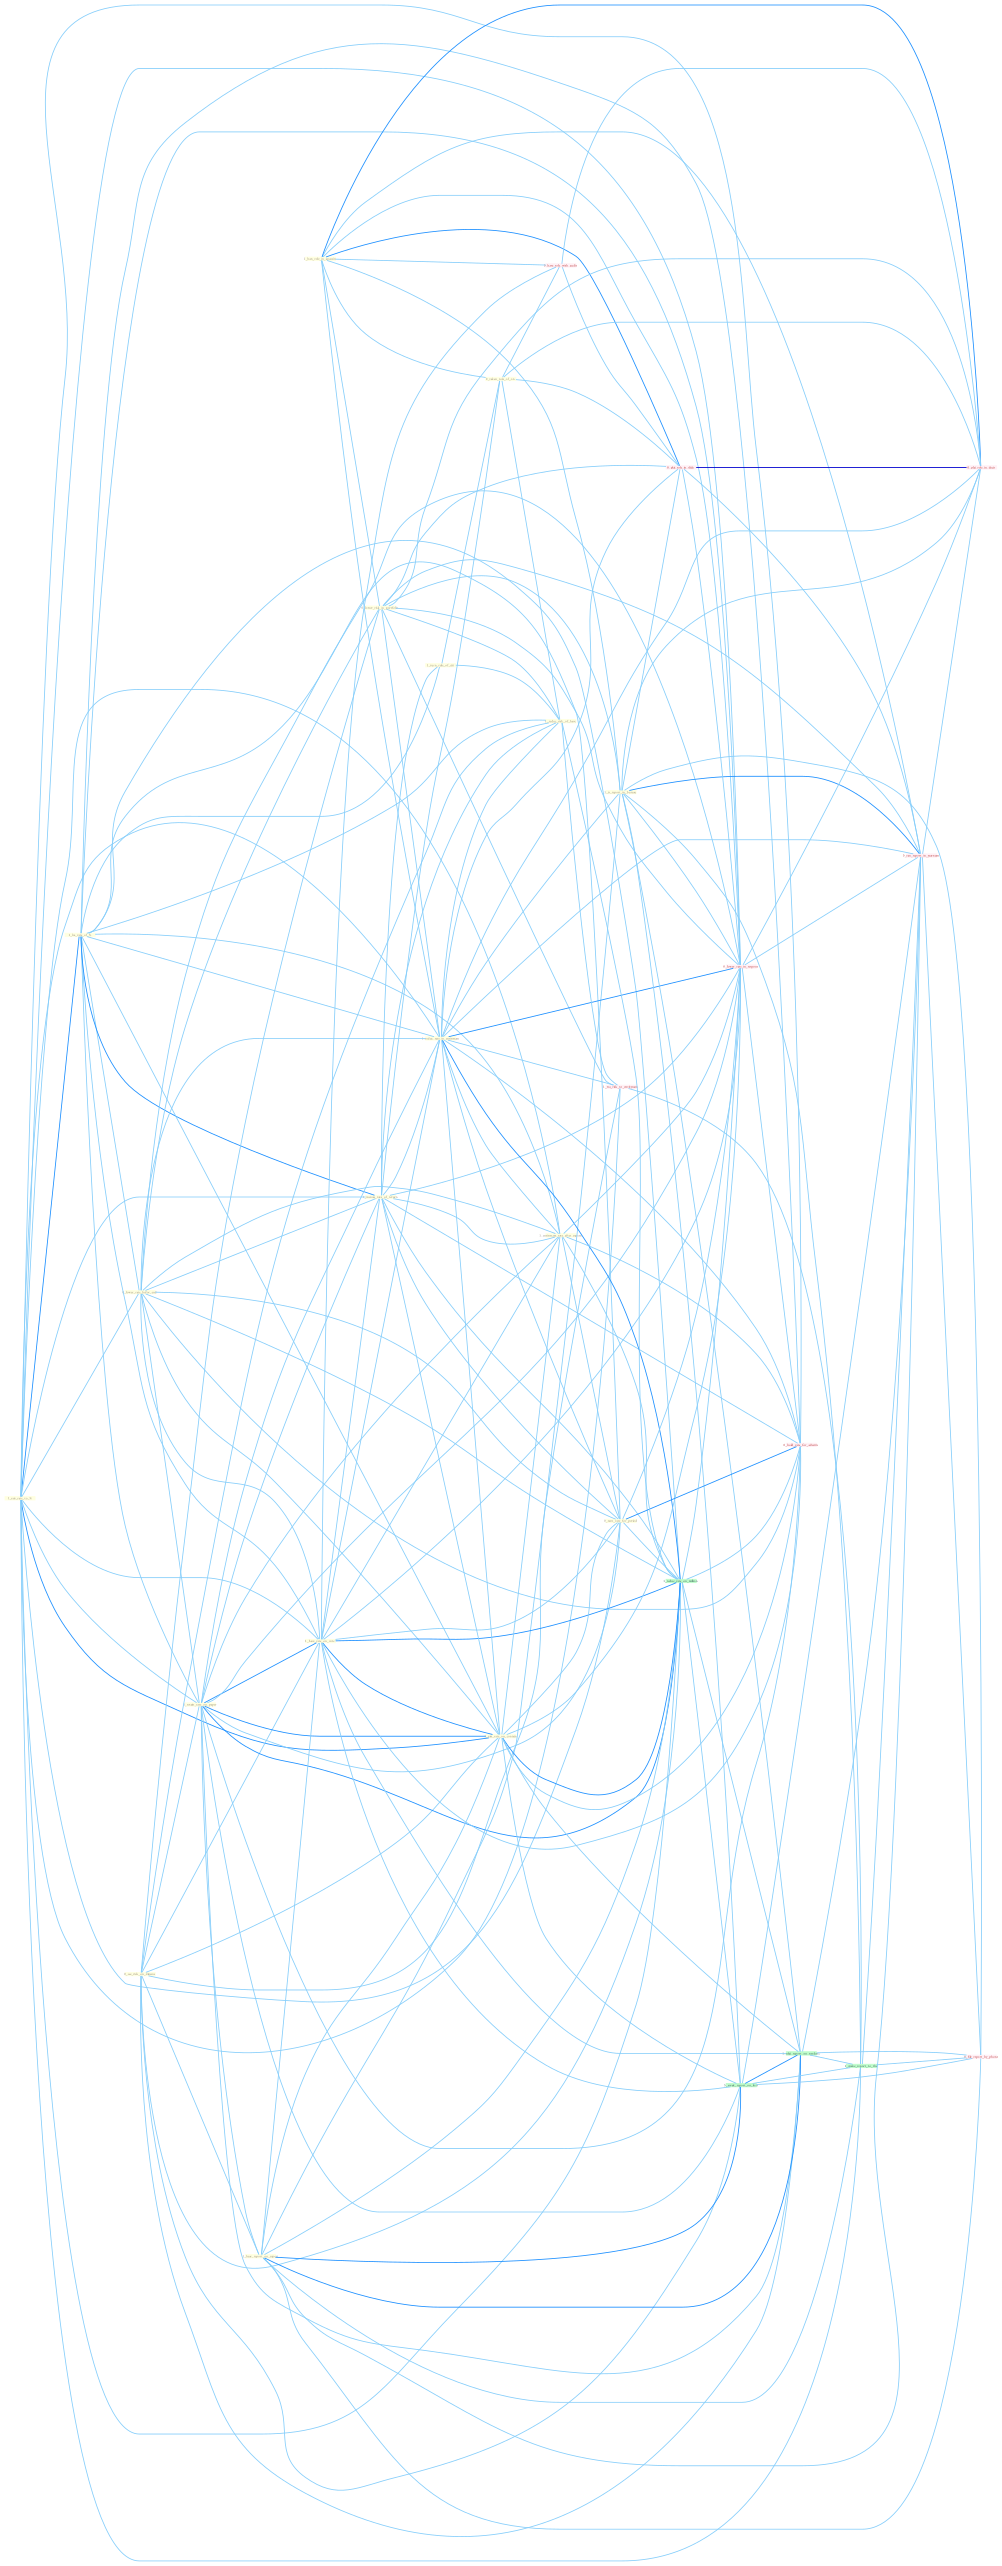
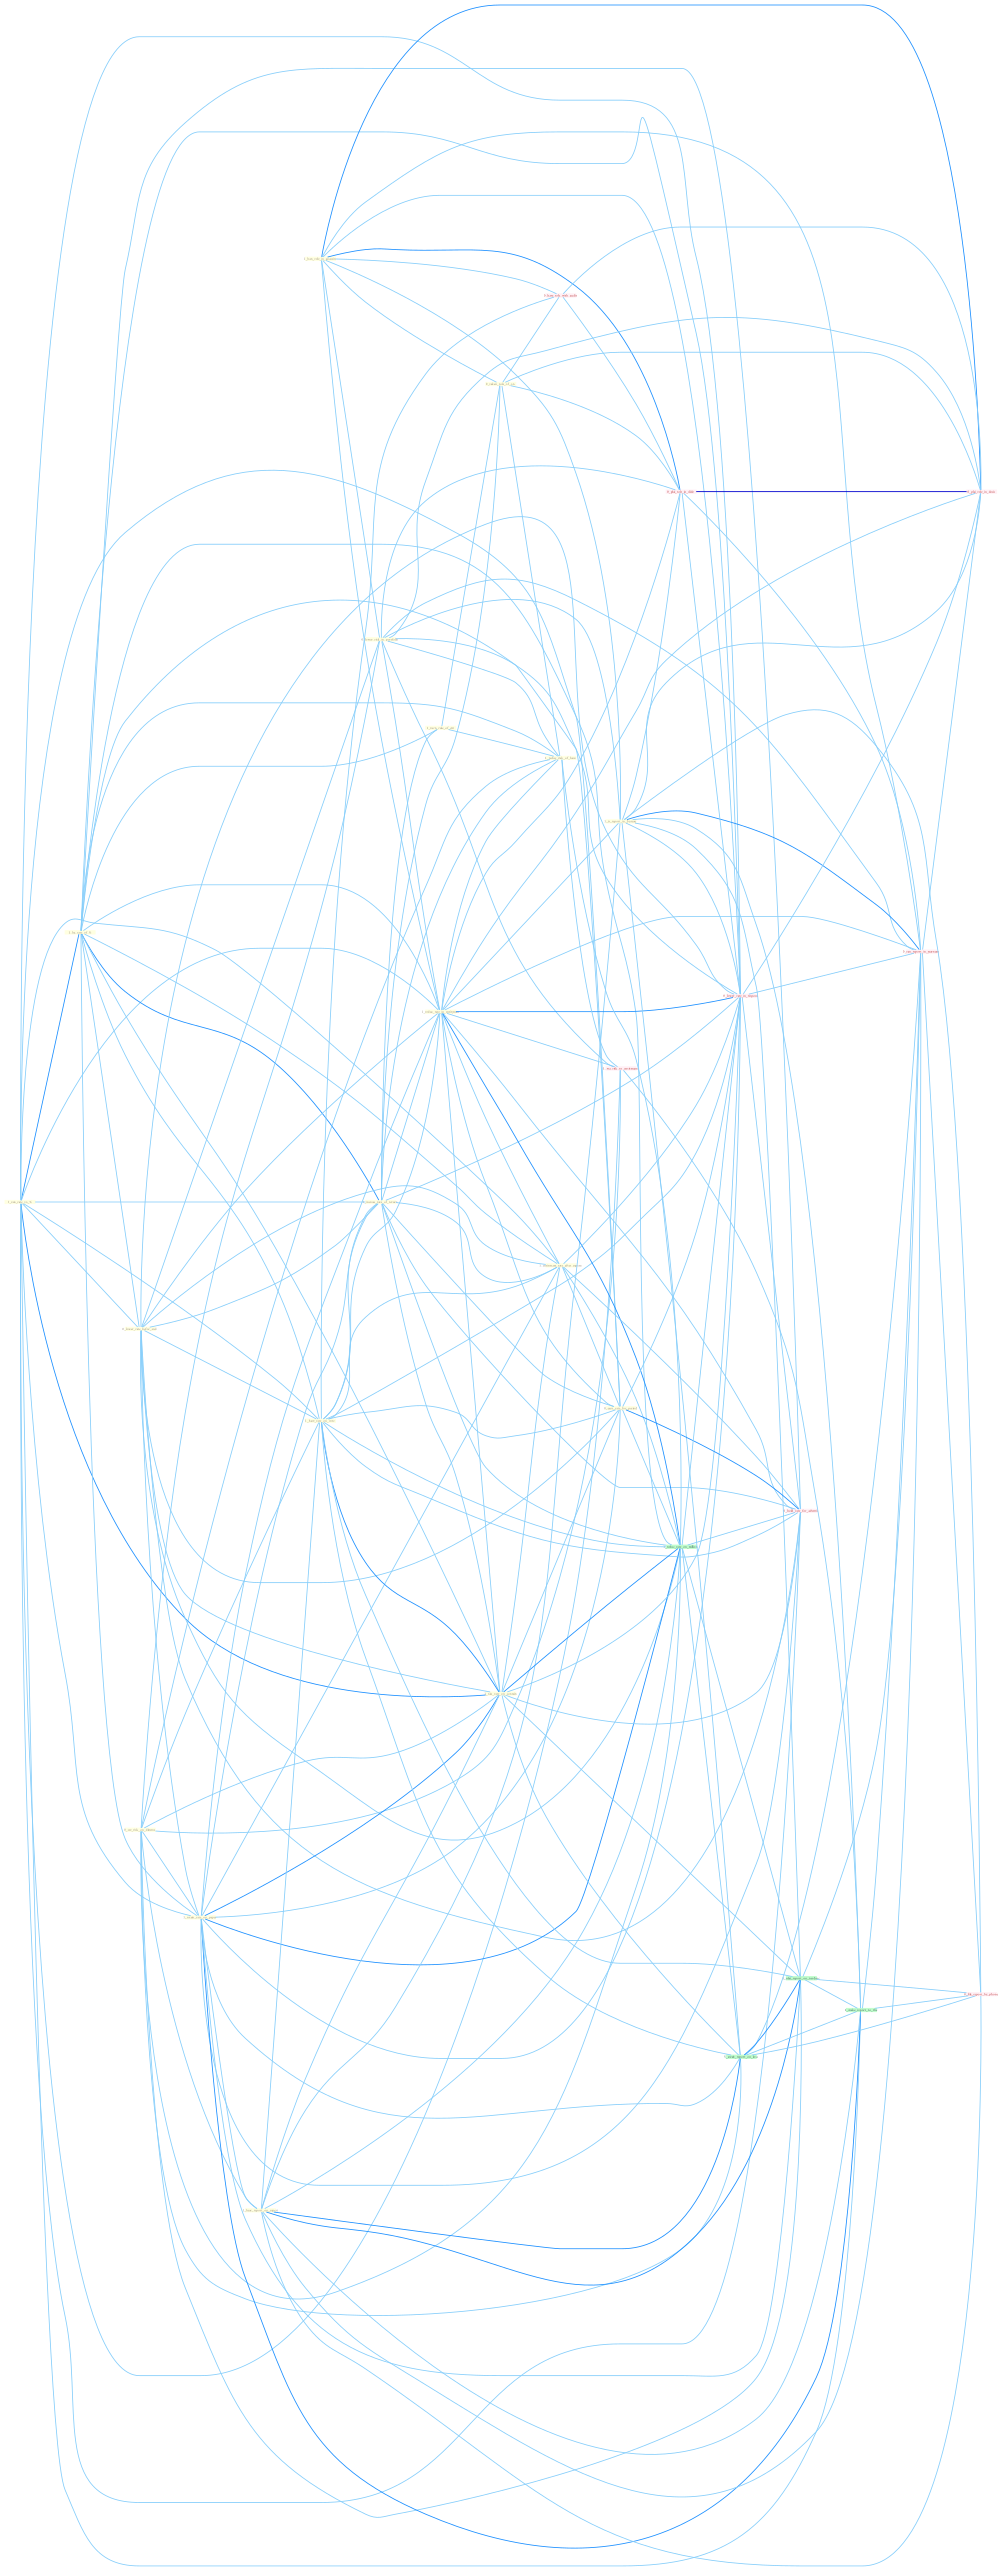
edge "1_reduc_rate_on_million" -- "1_have_rate_on_vote": color #1e90ff -> #87cefa
edge "1_have_rate_on_vote" -- "1_retain_rate_on_paper": now "1_make_report_to_the" -- "1_retain_rate_on_paper"
edge "0_rais_rate_to_%" -- "1_reduc_rate_on_million": removed
